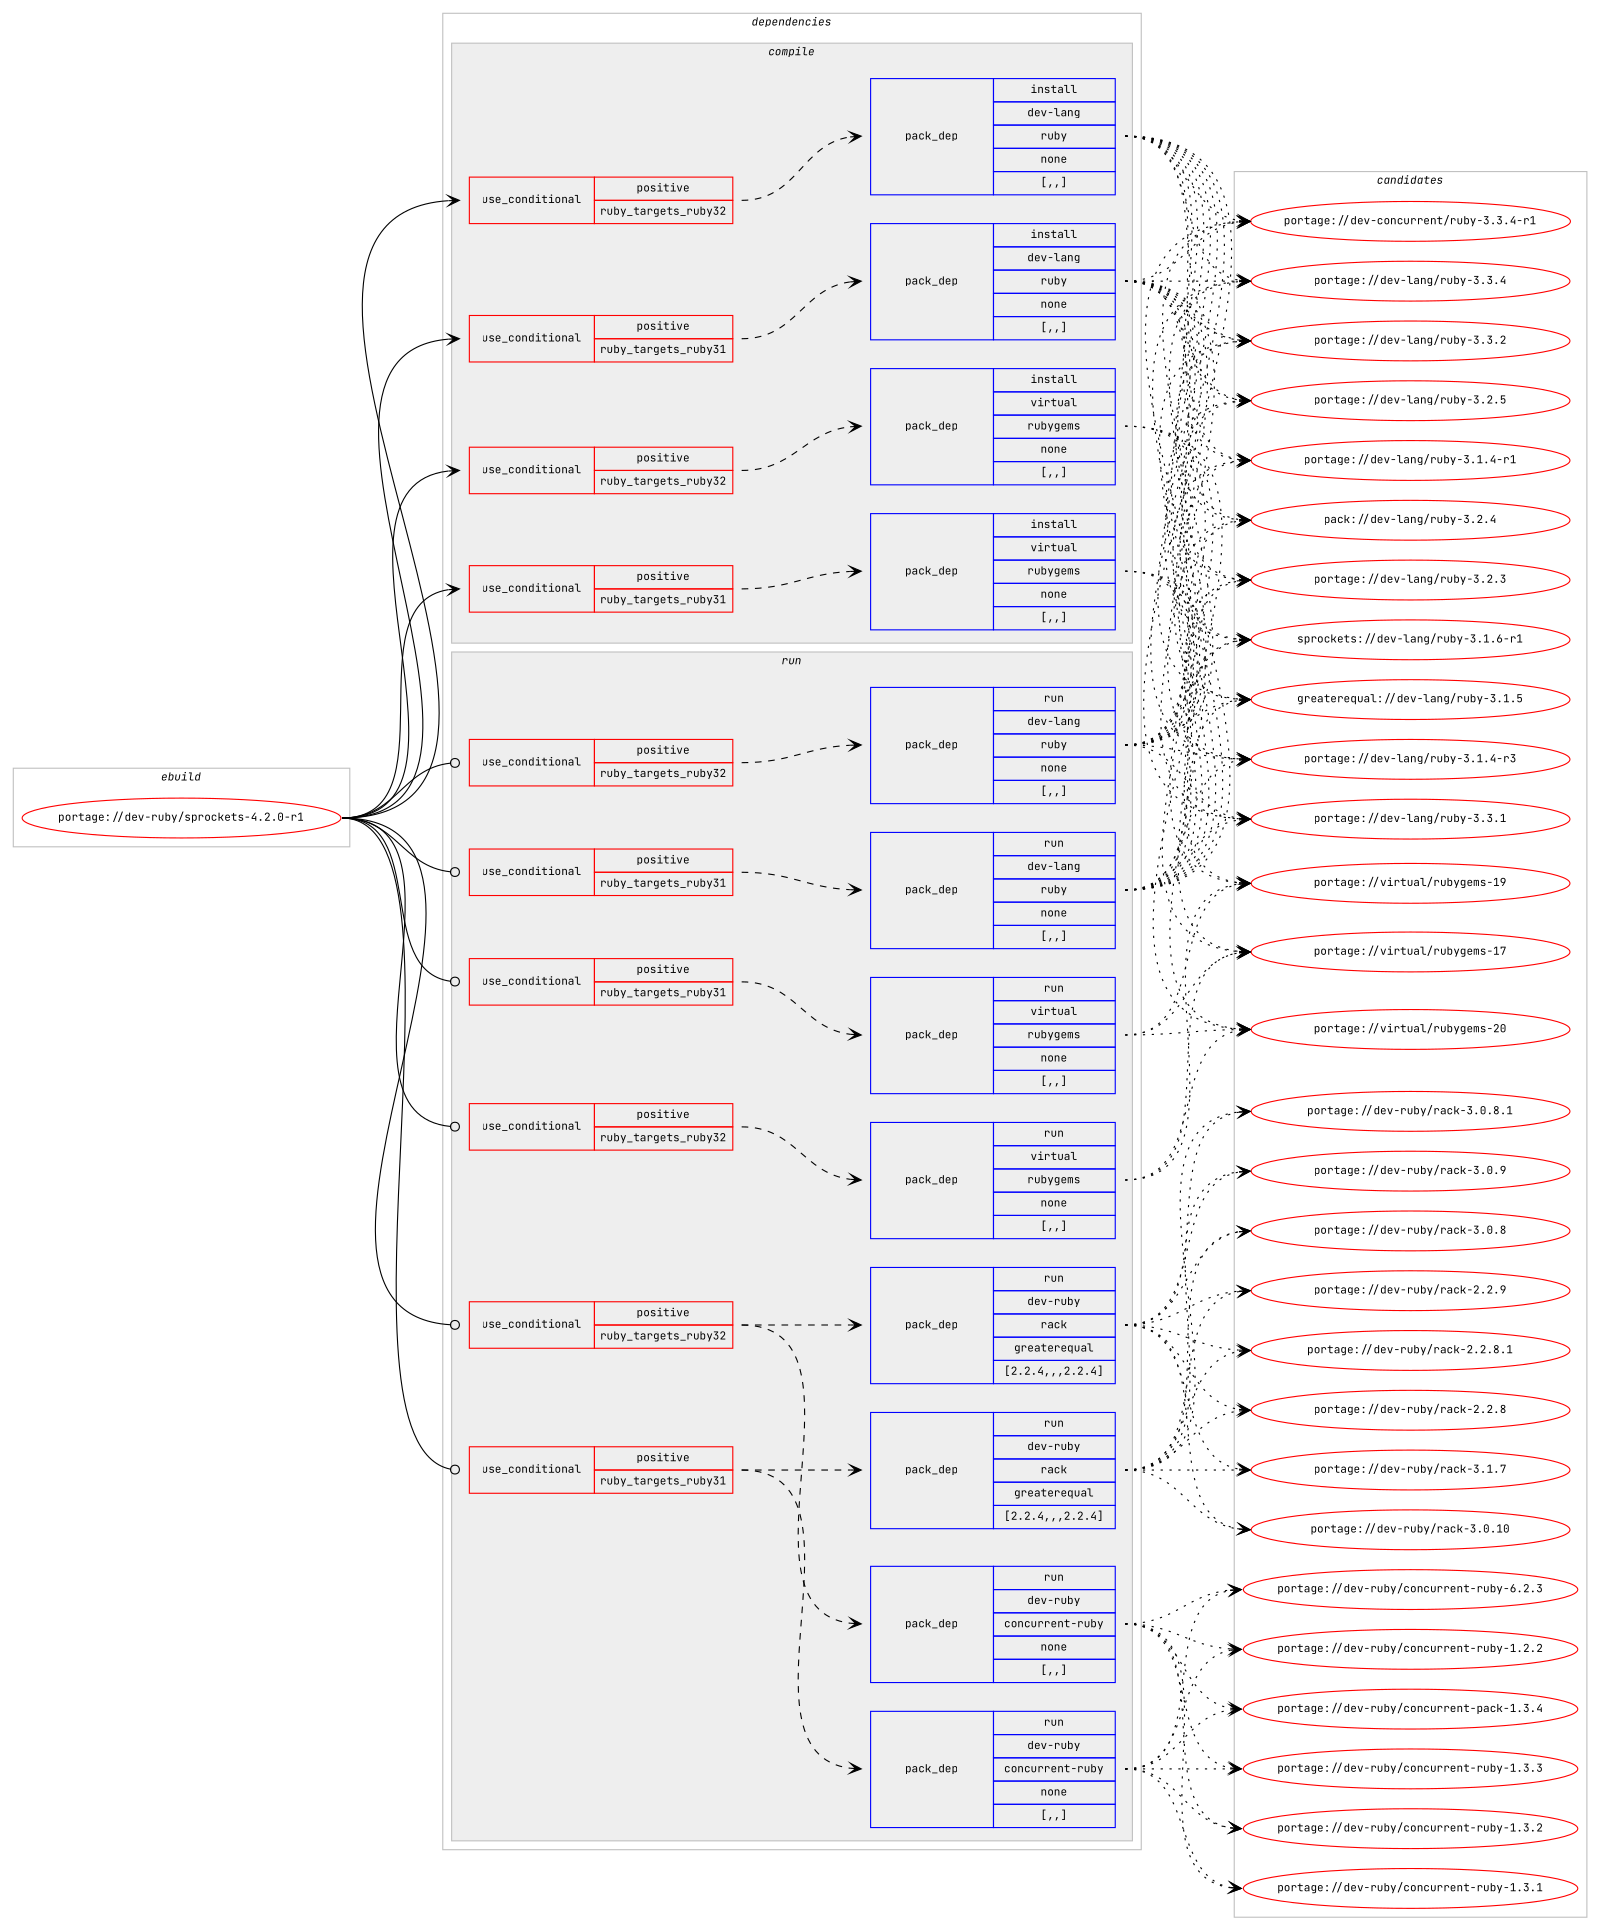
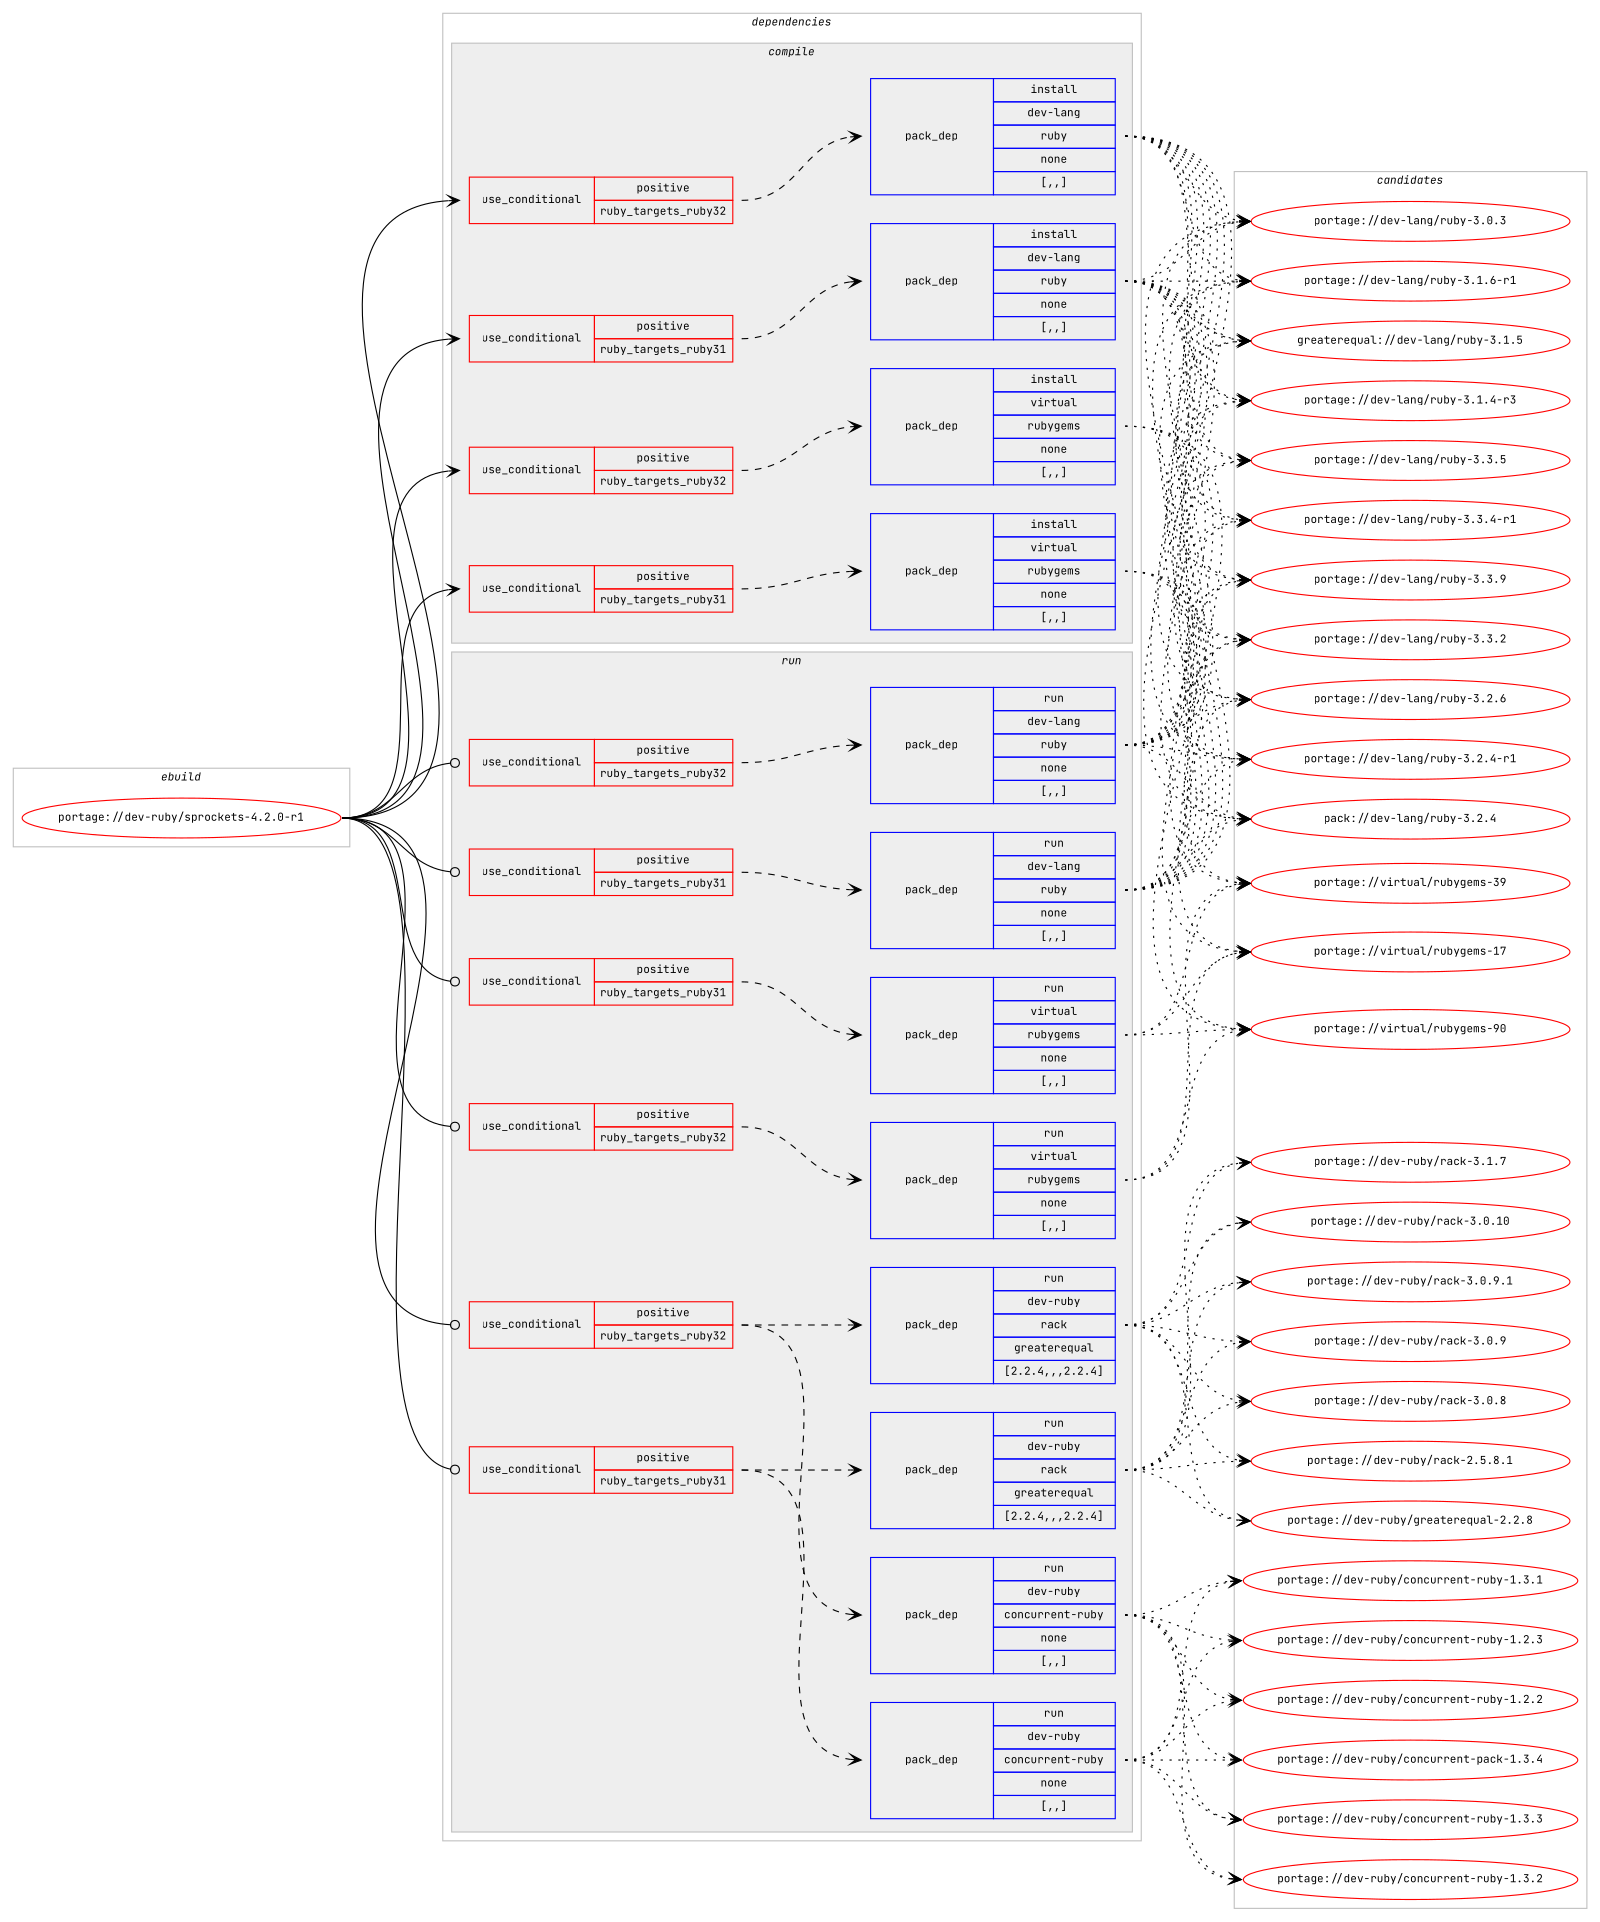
node "portage://dev-concurrent/ruby-3.3.4-r1": label "portage://dev-concurrent/ruby-3.3.4-r1" -> "portage://dev-lang/ruby-3.3.4-r1"
node "portage://dev-lang/ruby-3.3.4": label "portage://dev-lang/ruby-3.3.4" -> "portage://dev-lang/ruby-3.3.9"
node "portage://dev-lang/ruby-3.2.5": label "portage://dev-lang/ruby-3.2.5" -> "portage://dev-lang/ruby-3.2.6"
node "portage://dev-lang/ruby-3.1.4-r1": label "portage://dev-lang/ruby-3.1.4-r1" -> "portage://dev-lang/ruby-3.2.4-r1"
node "portage://dev-lang/ruby-3.2.3": label "portage://dev-lang/ruby-3.2.3" -> "portage://dev-lang/ruby-3.0.3"
node "sprockets://dev-lang/ruby-3.1.6-r1": label "sprockets://dev-lang/ruby-3.1.6-r1" -> "portage://dev-lang/ruby-3.1.6-r1"
node "portage://dev-lang/ruby-3.3.1": label "portage://dev-lang/ruby-3.3.1" -> "portage://dev-lang/ruby-3.3.5"
node "portage://virtual/rubygems-19": label "portage://virtual/rubygems-19" -> "portage://virtual/rubygems-39"
node "portage://virtual/rubygems-20": label "portage://virtual/rubygems-20" -> "portage://virtual/rubygems-90"
node "portage://dev-ruby/rack-3.0.8.1": label "portage://dev-ruby/rack-3.0.8.1" -> "portage://dev-ruby/rack-3.0.9.1"
node "portage://dev-ruby/rack-2.2.9": removed
node "portage://dev-ruby/rack-2.2.8.1": label "portage://dev-ruby/rack-2.2.8.1" -> "portage://dev-ruby/rack-2.5.8.1"
node "portage://dev-ruby/rack-2.2.8": label "portage://dev-ruby/rack-2.2.8" -> "portage://dev-ruby/greaterequal-2.2.8"
node "portage://dev-ruby/concurrent-ruby-6.2.3": label "portage://dev-ruby/concurrent-ruby-6.2.3" -> "portage://dev-ruby/concurrent-ruby-1.2.3"
